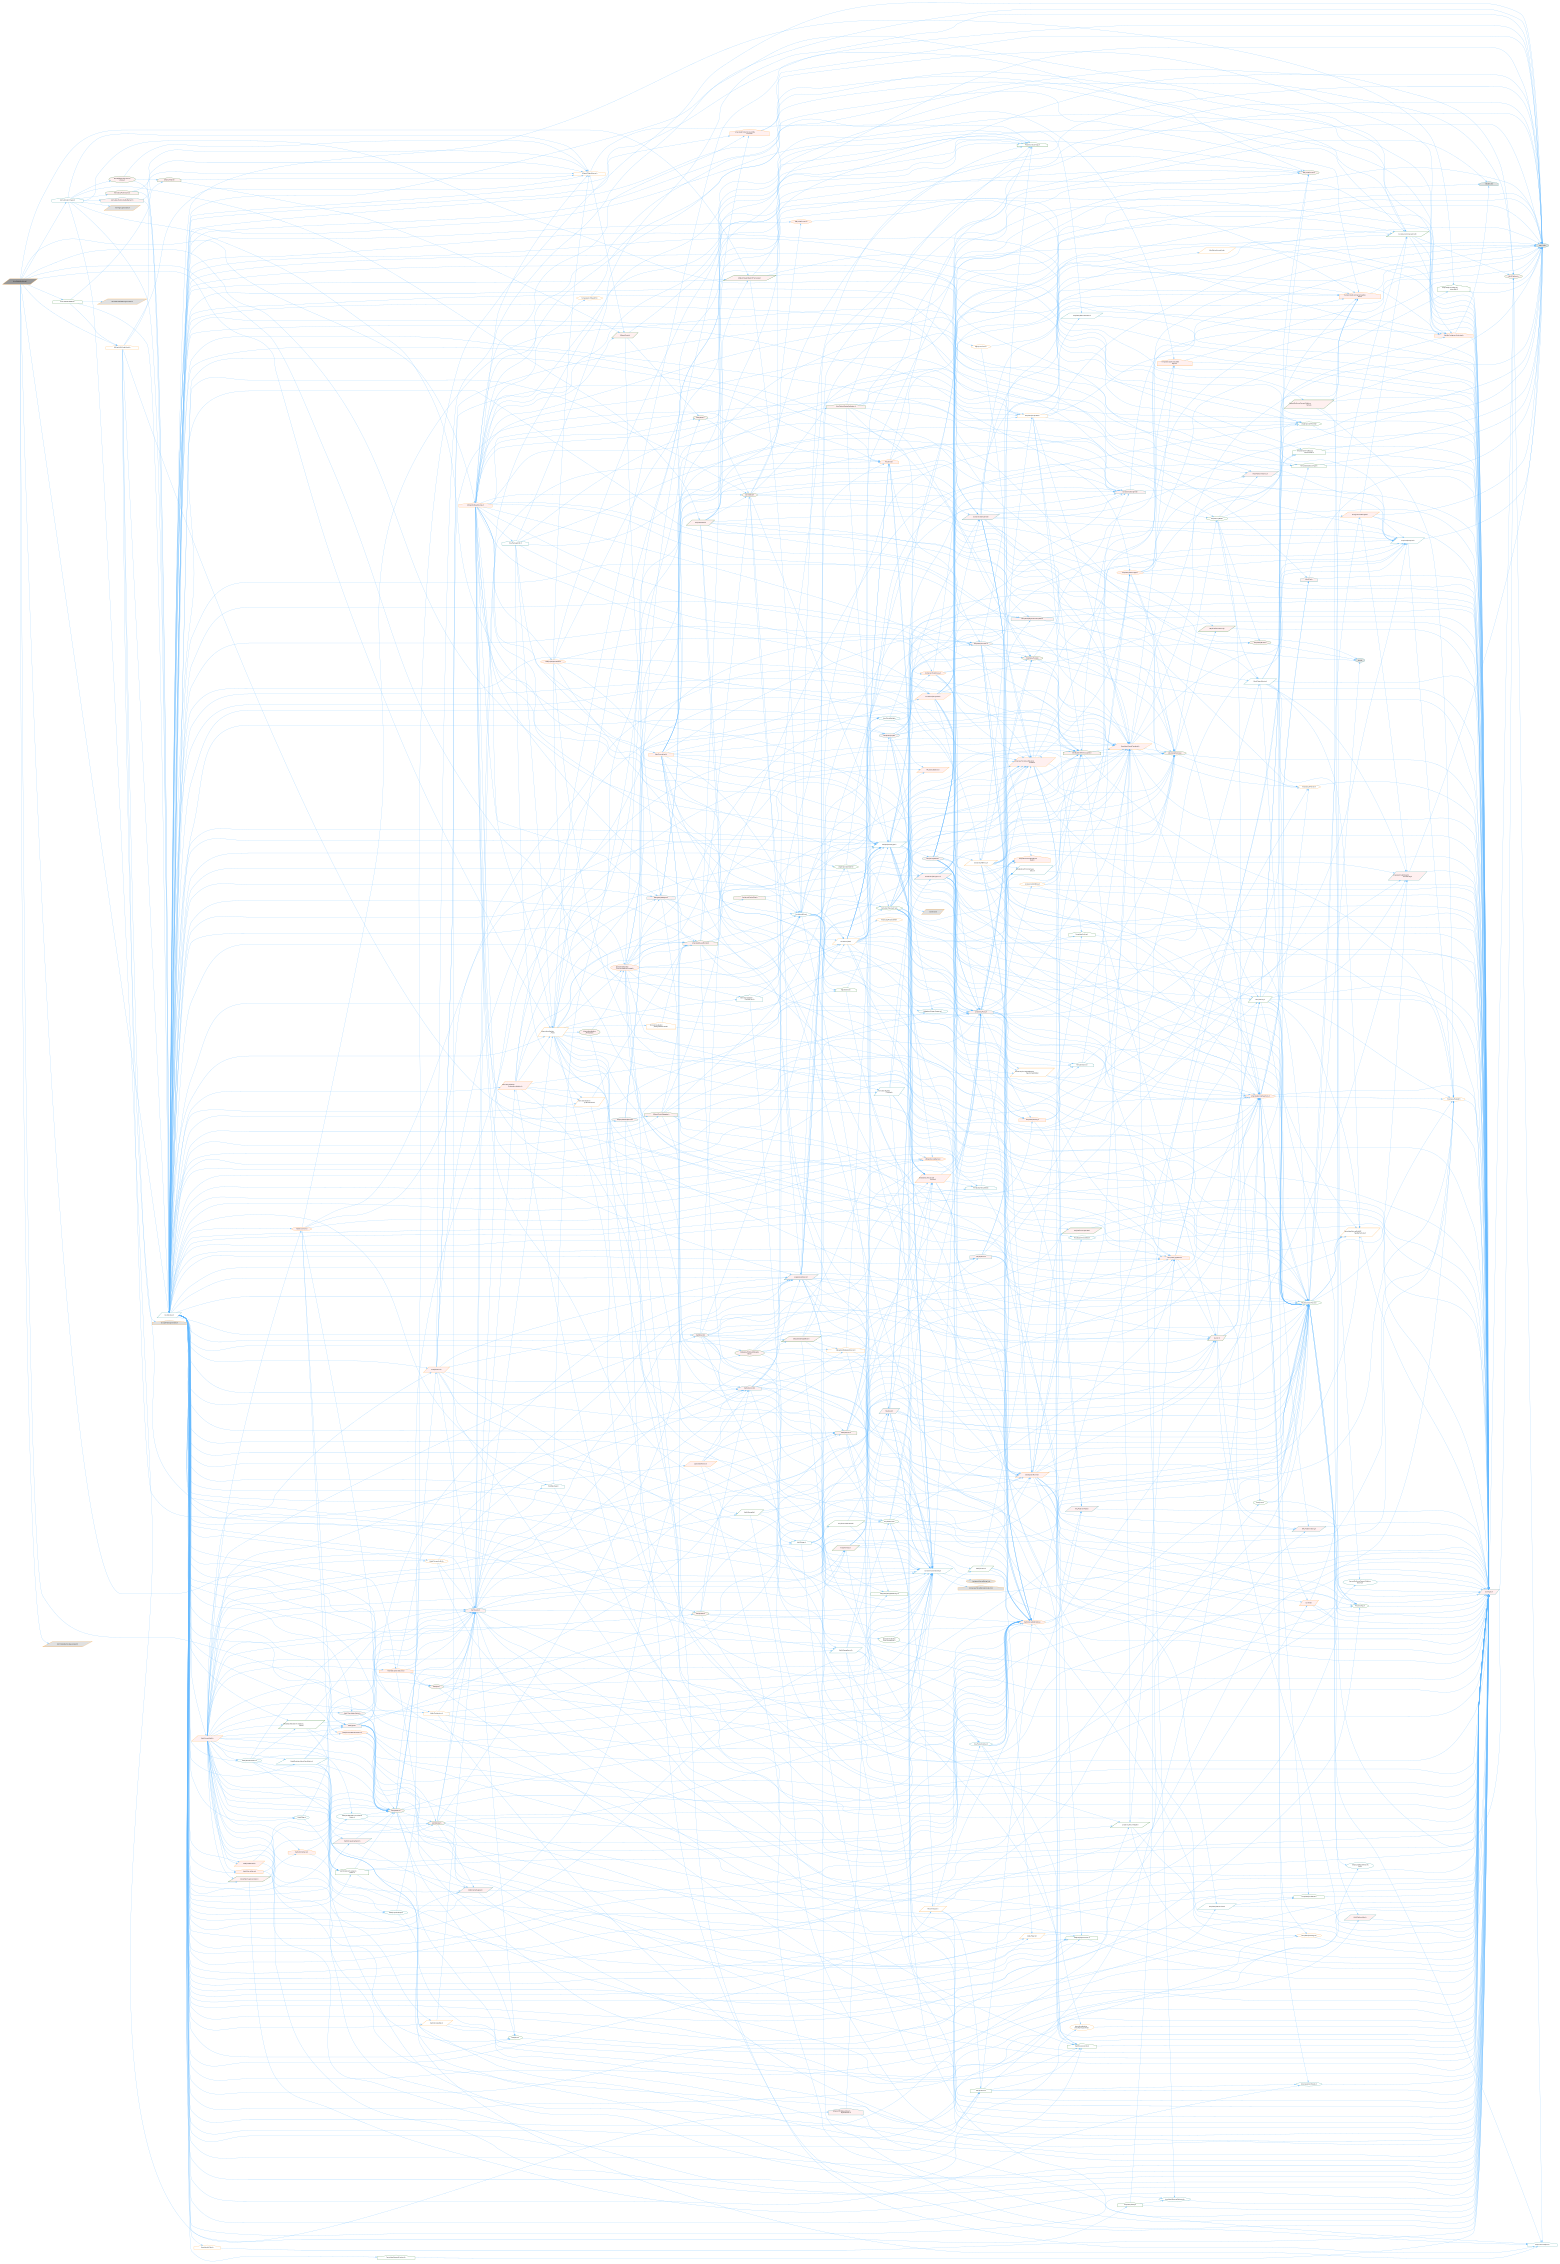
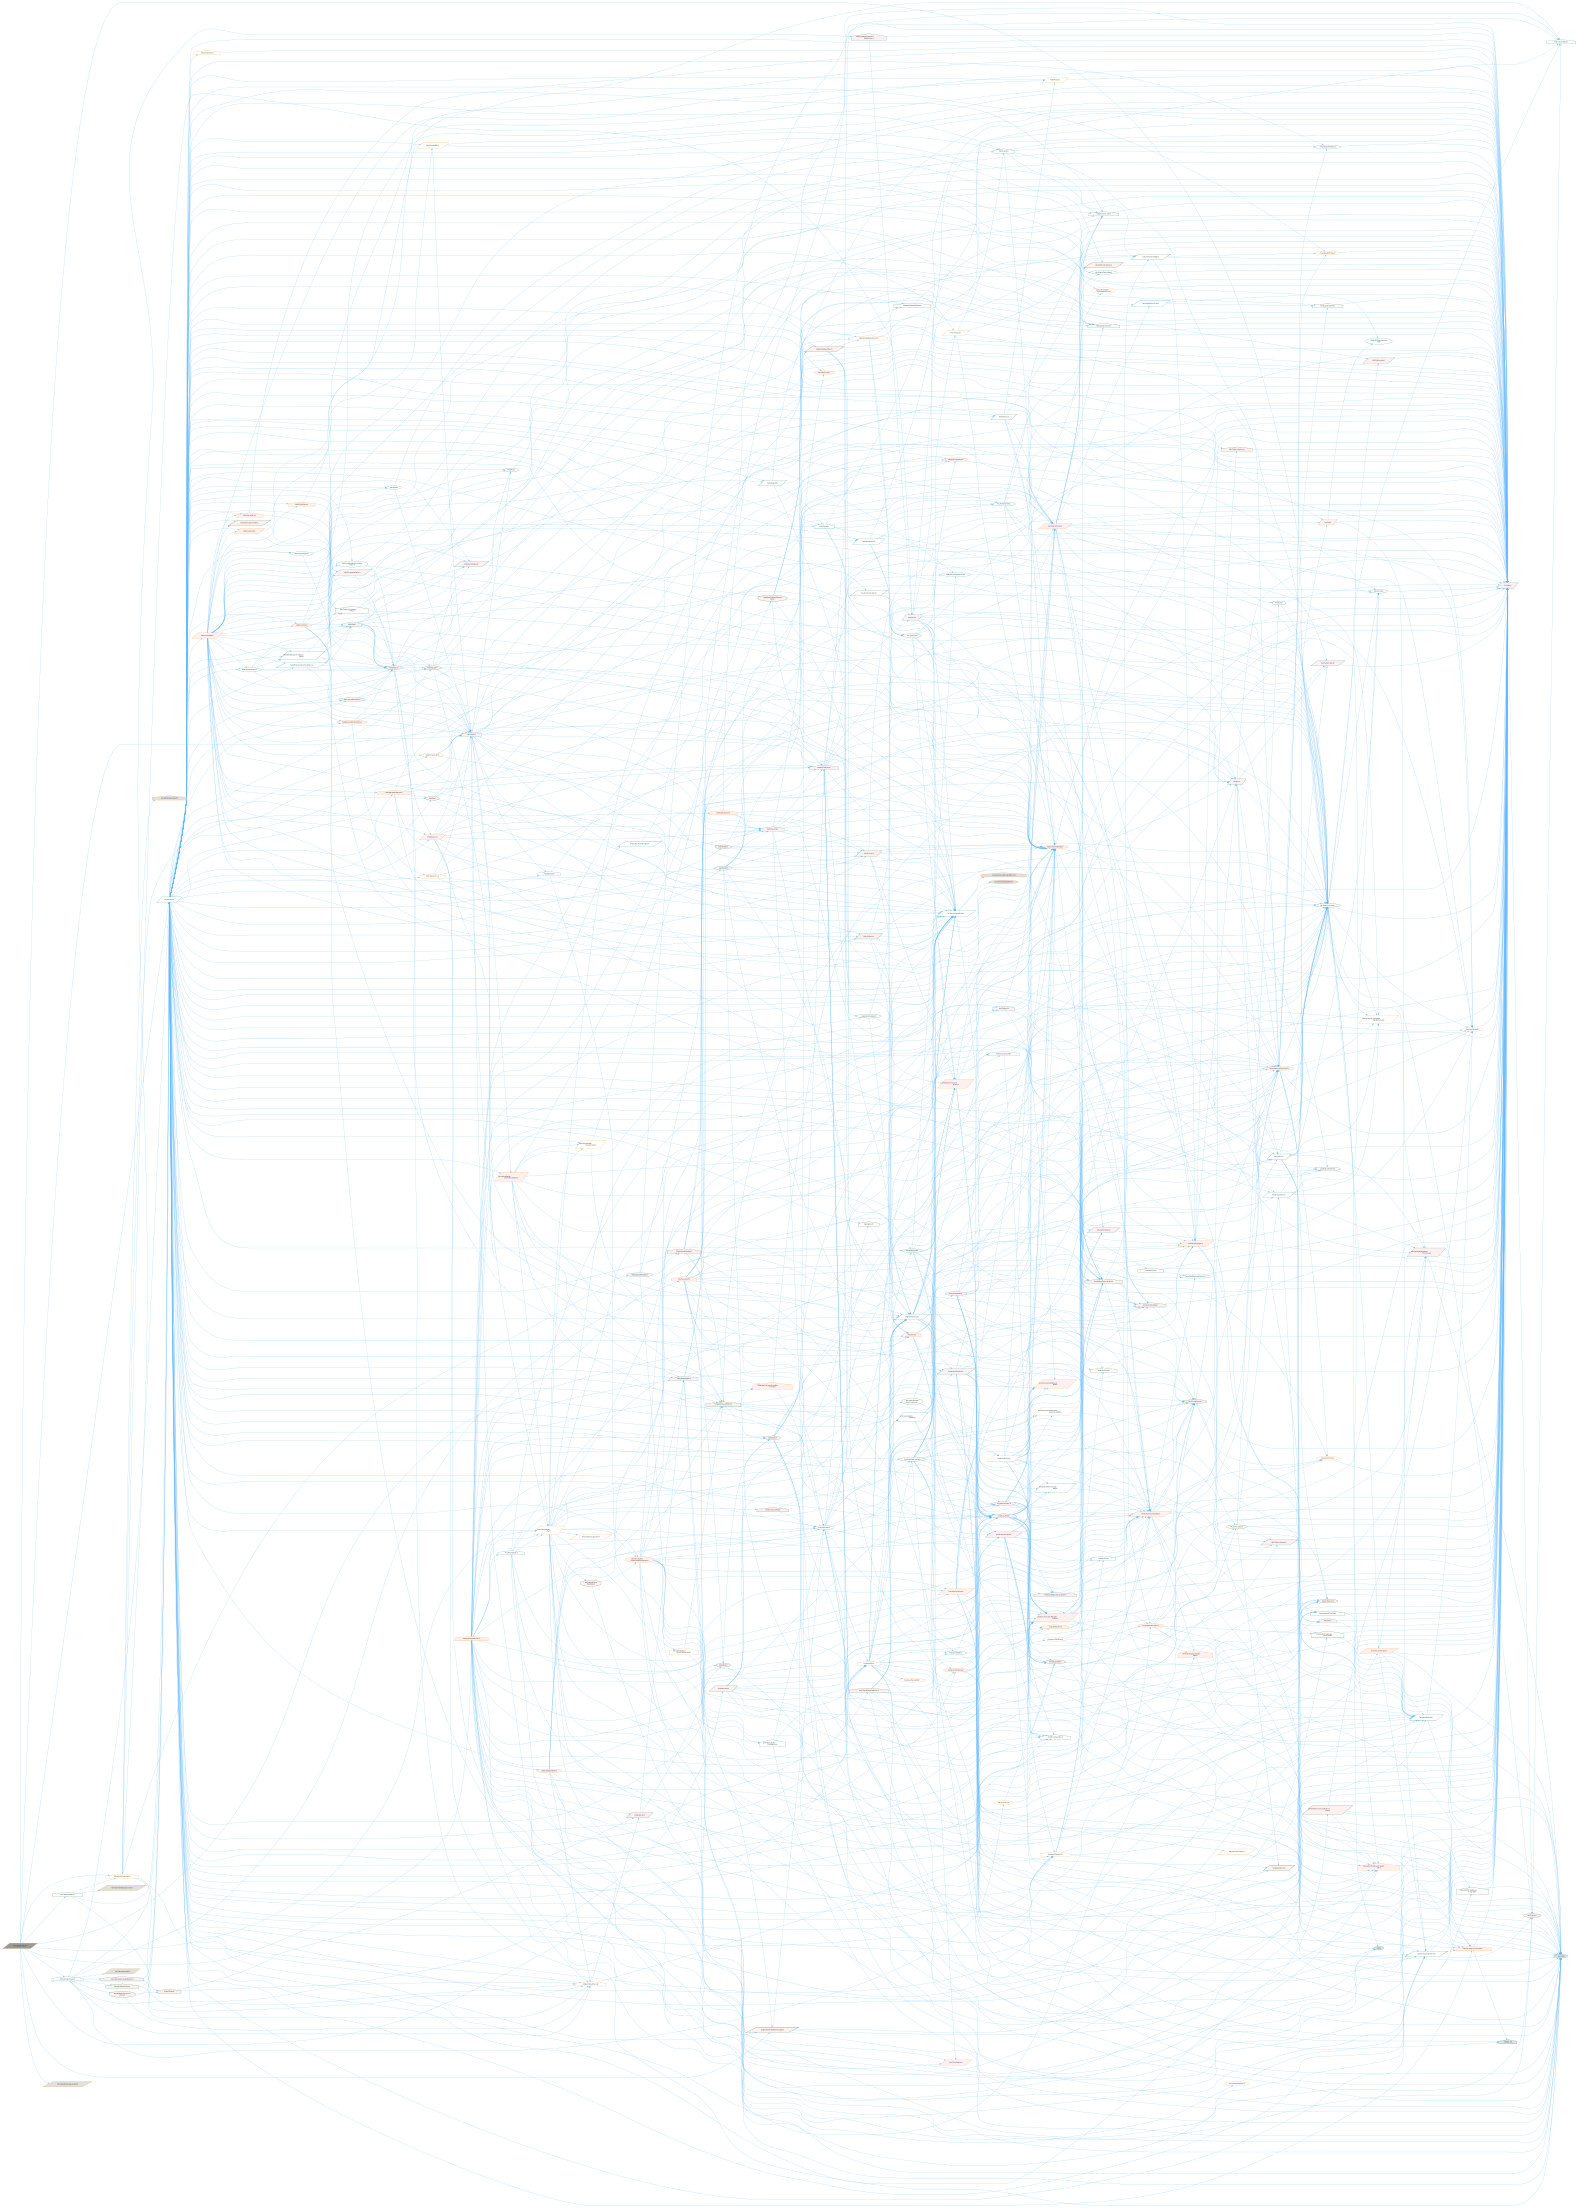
node "Templates/RemoveExtent.h": removed
node "HAL/PlatformMemory.h": shape parallelogram -> house
node "Templates/Atomic.h": shape ellipse -> parallelogram
node "Serialization/ArchiveUObject.h": added
node "Misc/IntrusiveUnsetOptional State.h": shape house -> parallelogram
node "Trace/Trace.h": removed
node "Containers/Set.h": shape parallelogram -> house
node "Templates/TypeHash.h": shape house -> parallelogram
node "Logging/LogMacros.h": shape parallelogram -> house
node "Math/IntPoint.h": shape house -> parallelogram
node "Types/SlateVector2.h": shape parallelogram -> house
node "Templates/IsConstructible.h": added
node "GenericPlatform/GenericPlatform Stricmp.h": removed
node "Templates/IntegralConstant.h": removed
